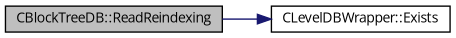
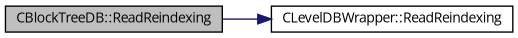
node "CLevelDBWrapper::Exists": label "CLevelDBWrapper::Exists" -> "CLevelDBWrapper::ReadReindexing"
